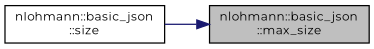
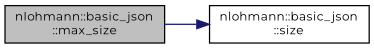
edge "nlohmann::basic_json ::size" -> "nlohmann::basic_json ::max_size": reversed
